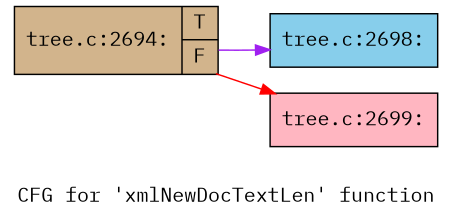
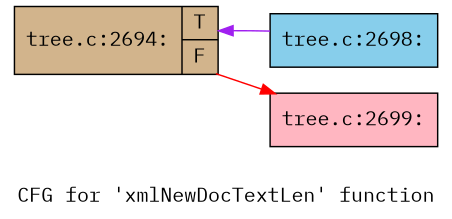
edge "tree.c:2694:" -> "tree.c:2698:": reversed
